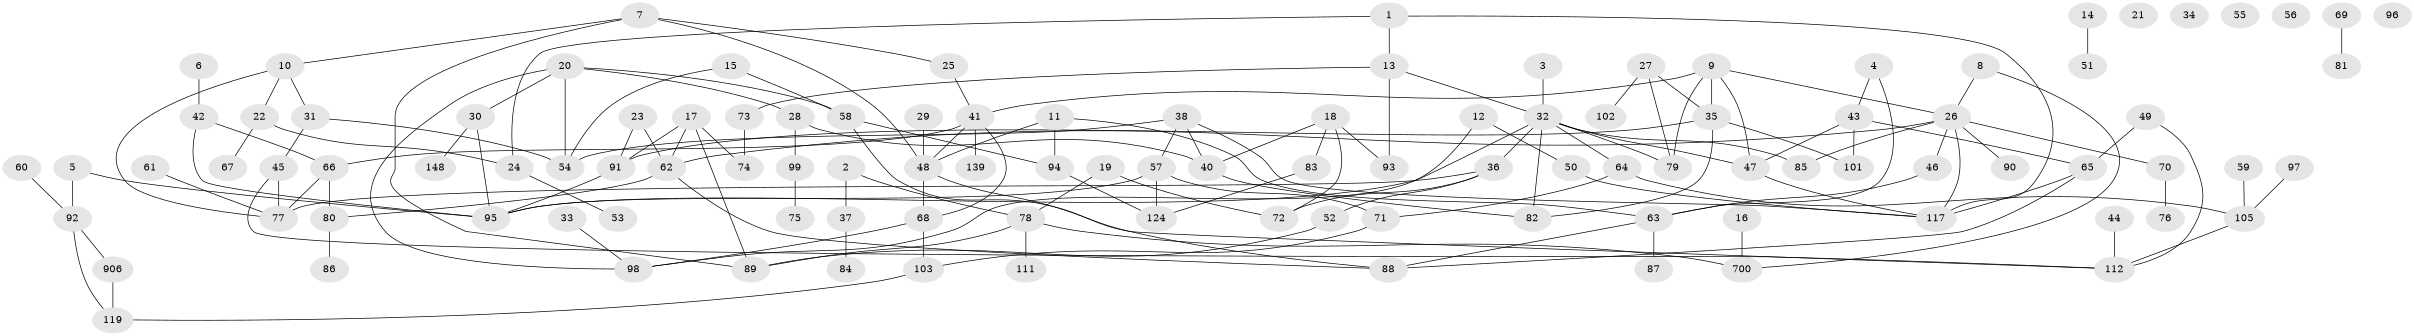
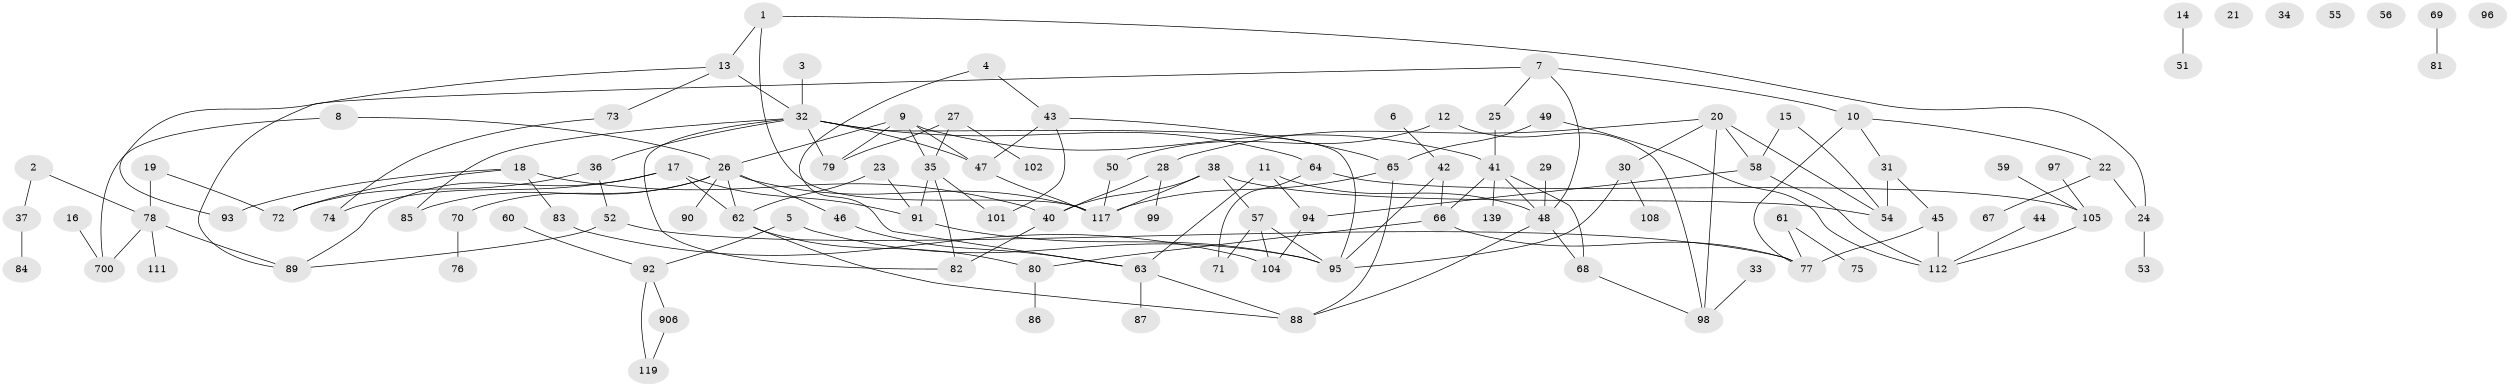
node "148": label "148" -> "108"
edge "36" -- "77": now "52" -- "77"
edge "99" -- "75": now "61" -- "75"
node "124": label "124" -> "104"
node "103": removed
